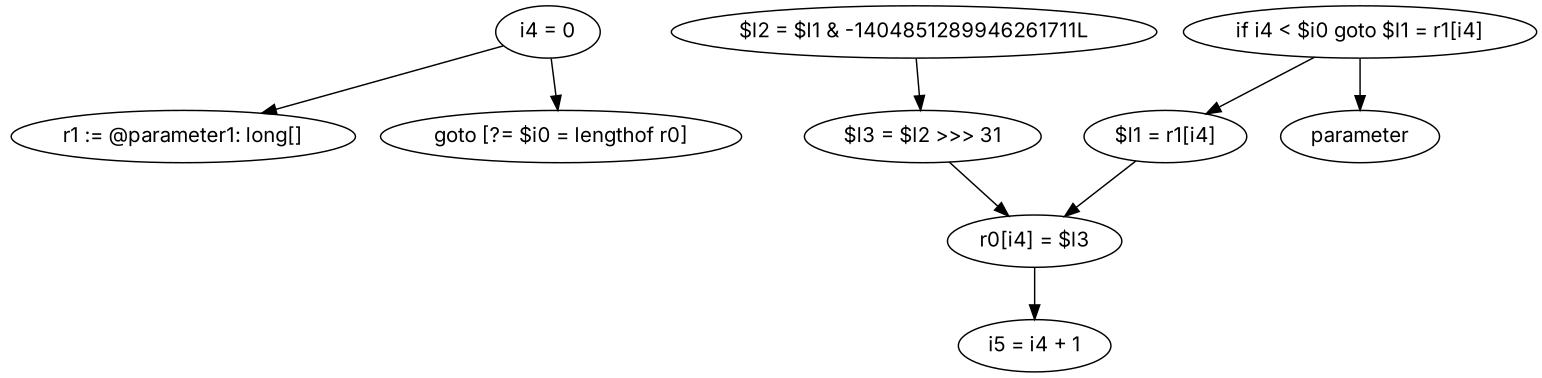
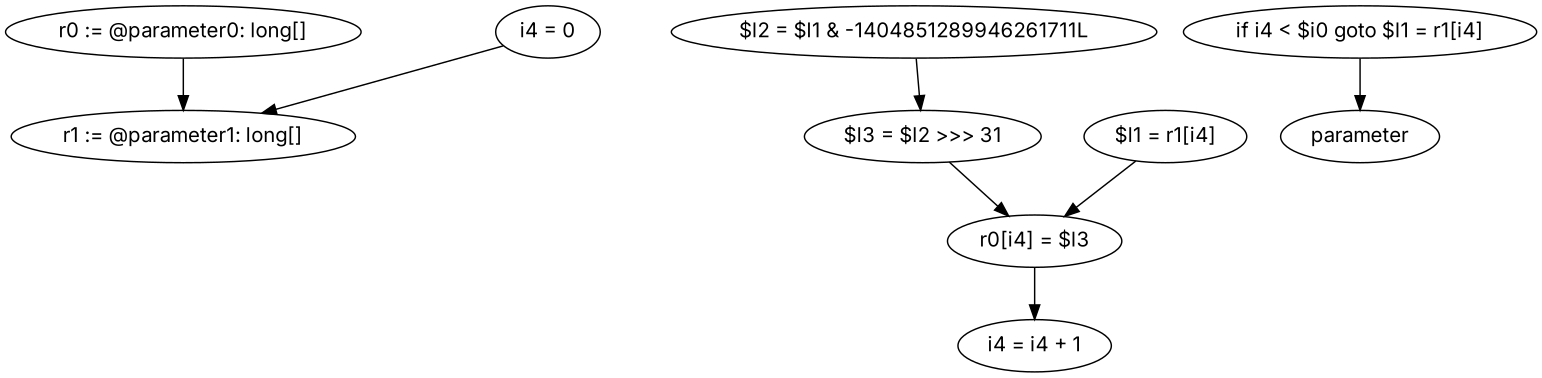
node "r0 := @parameter0: long[]": added
edge "if i4 < $i0 goto $l1 = r1[i4]" -> "$l1 = r1[i4]": removed
node "goto [?= $i0 = lengthof r0]": removed
node "i5 = i4 + 1": label "i5 = i4 + 1" -> "i4 = i4 + 1"
